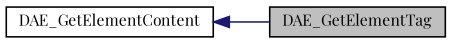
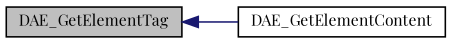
edge "DAE_GetElementTag" -> "DAE_GetElementContent": reversed
